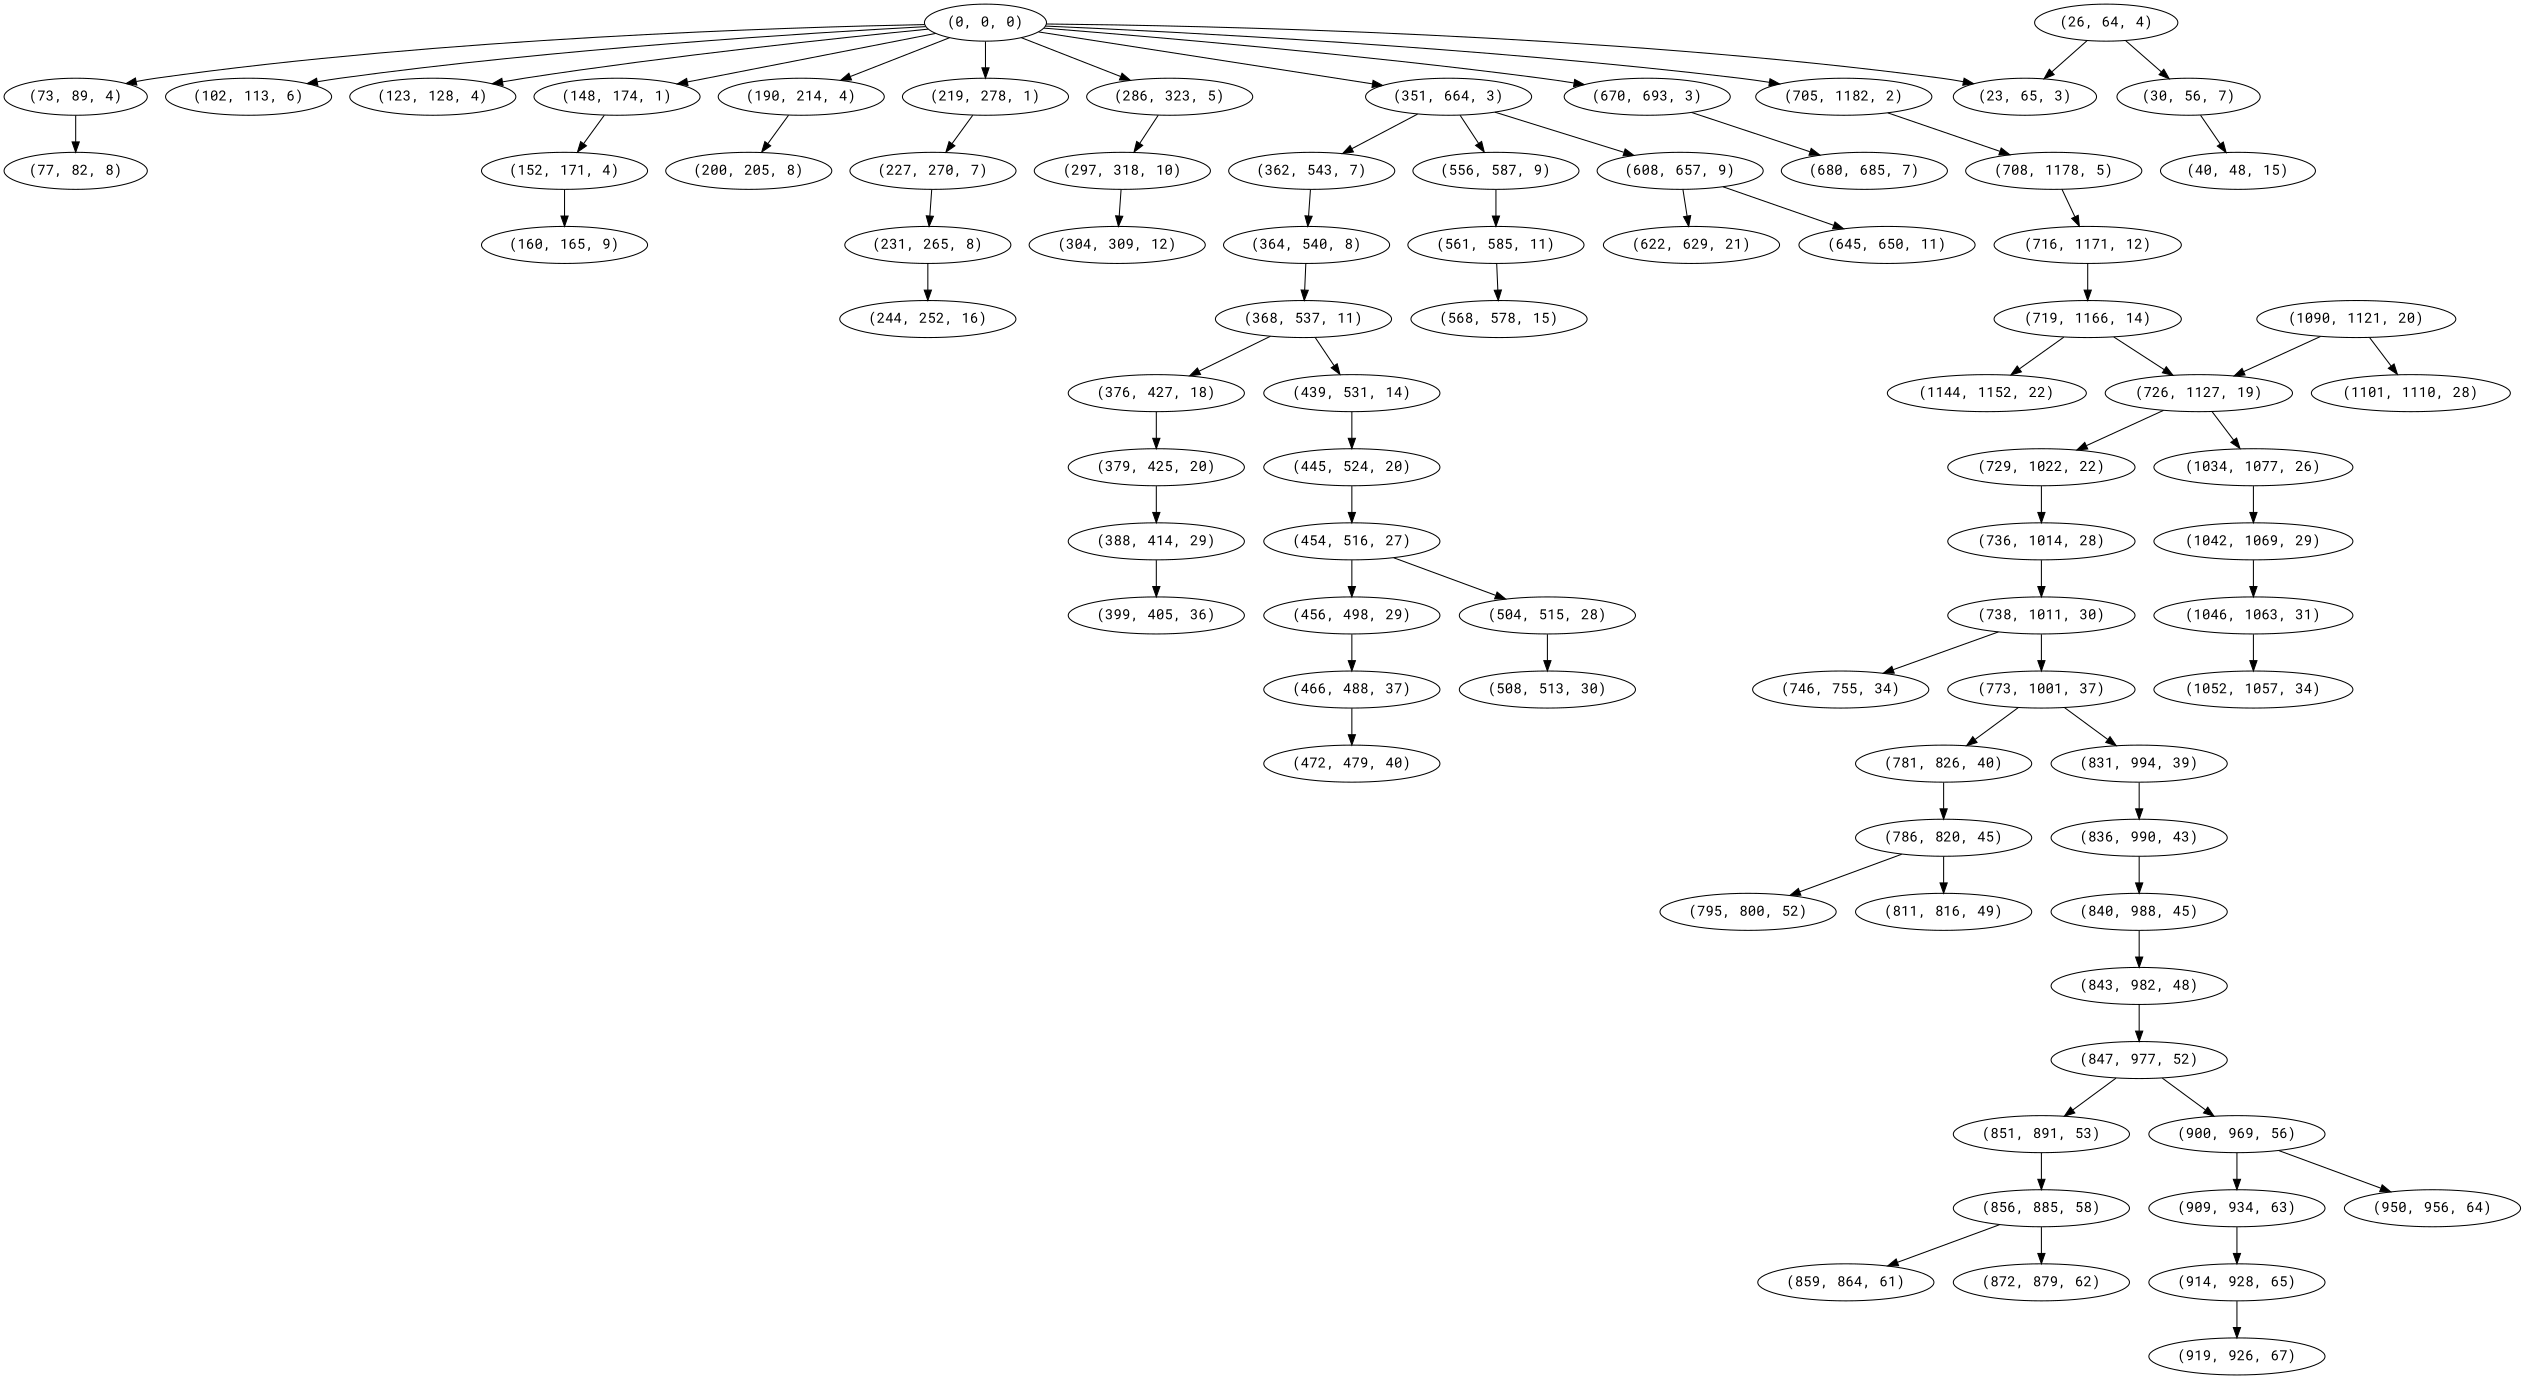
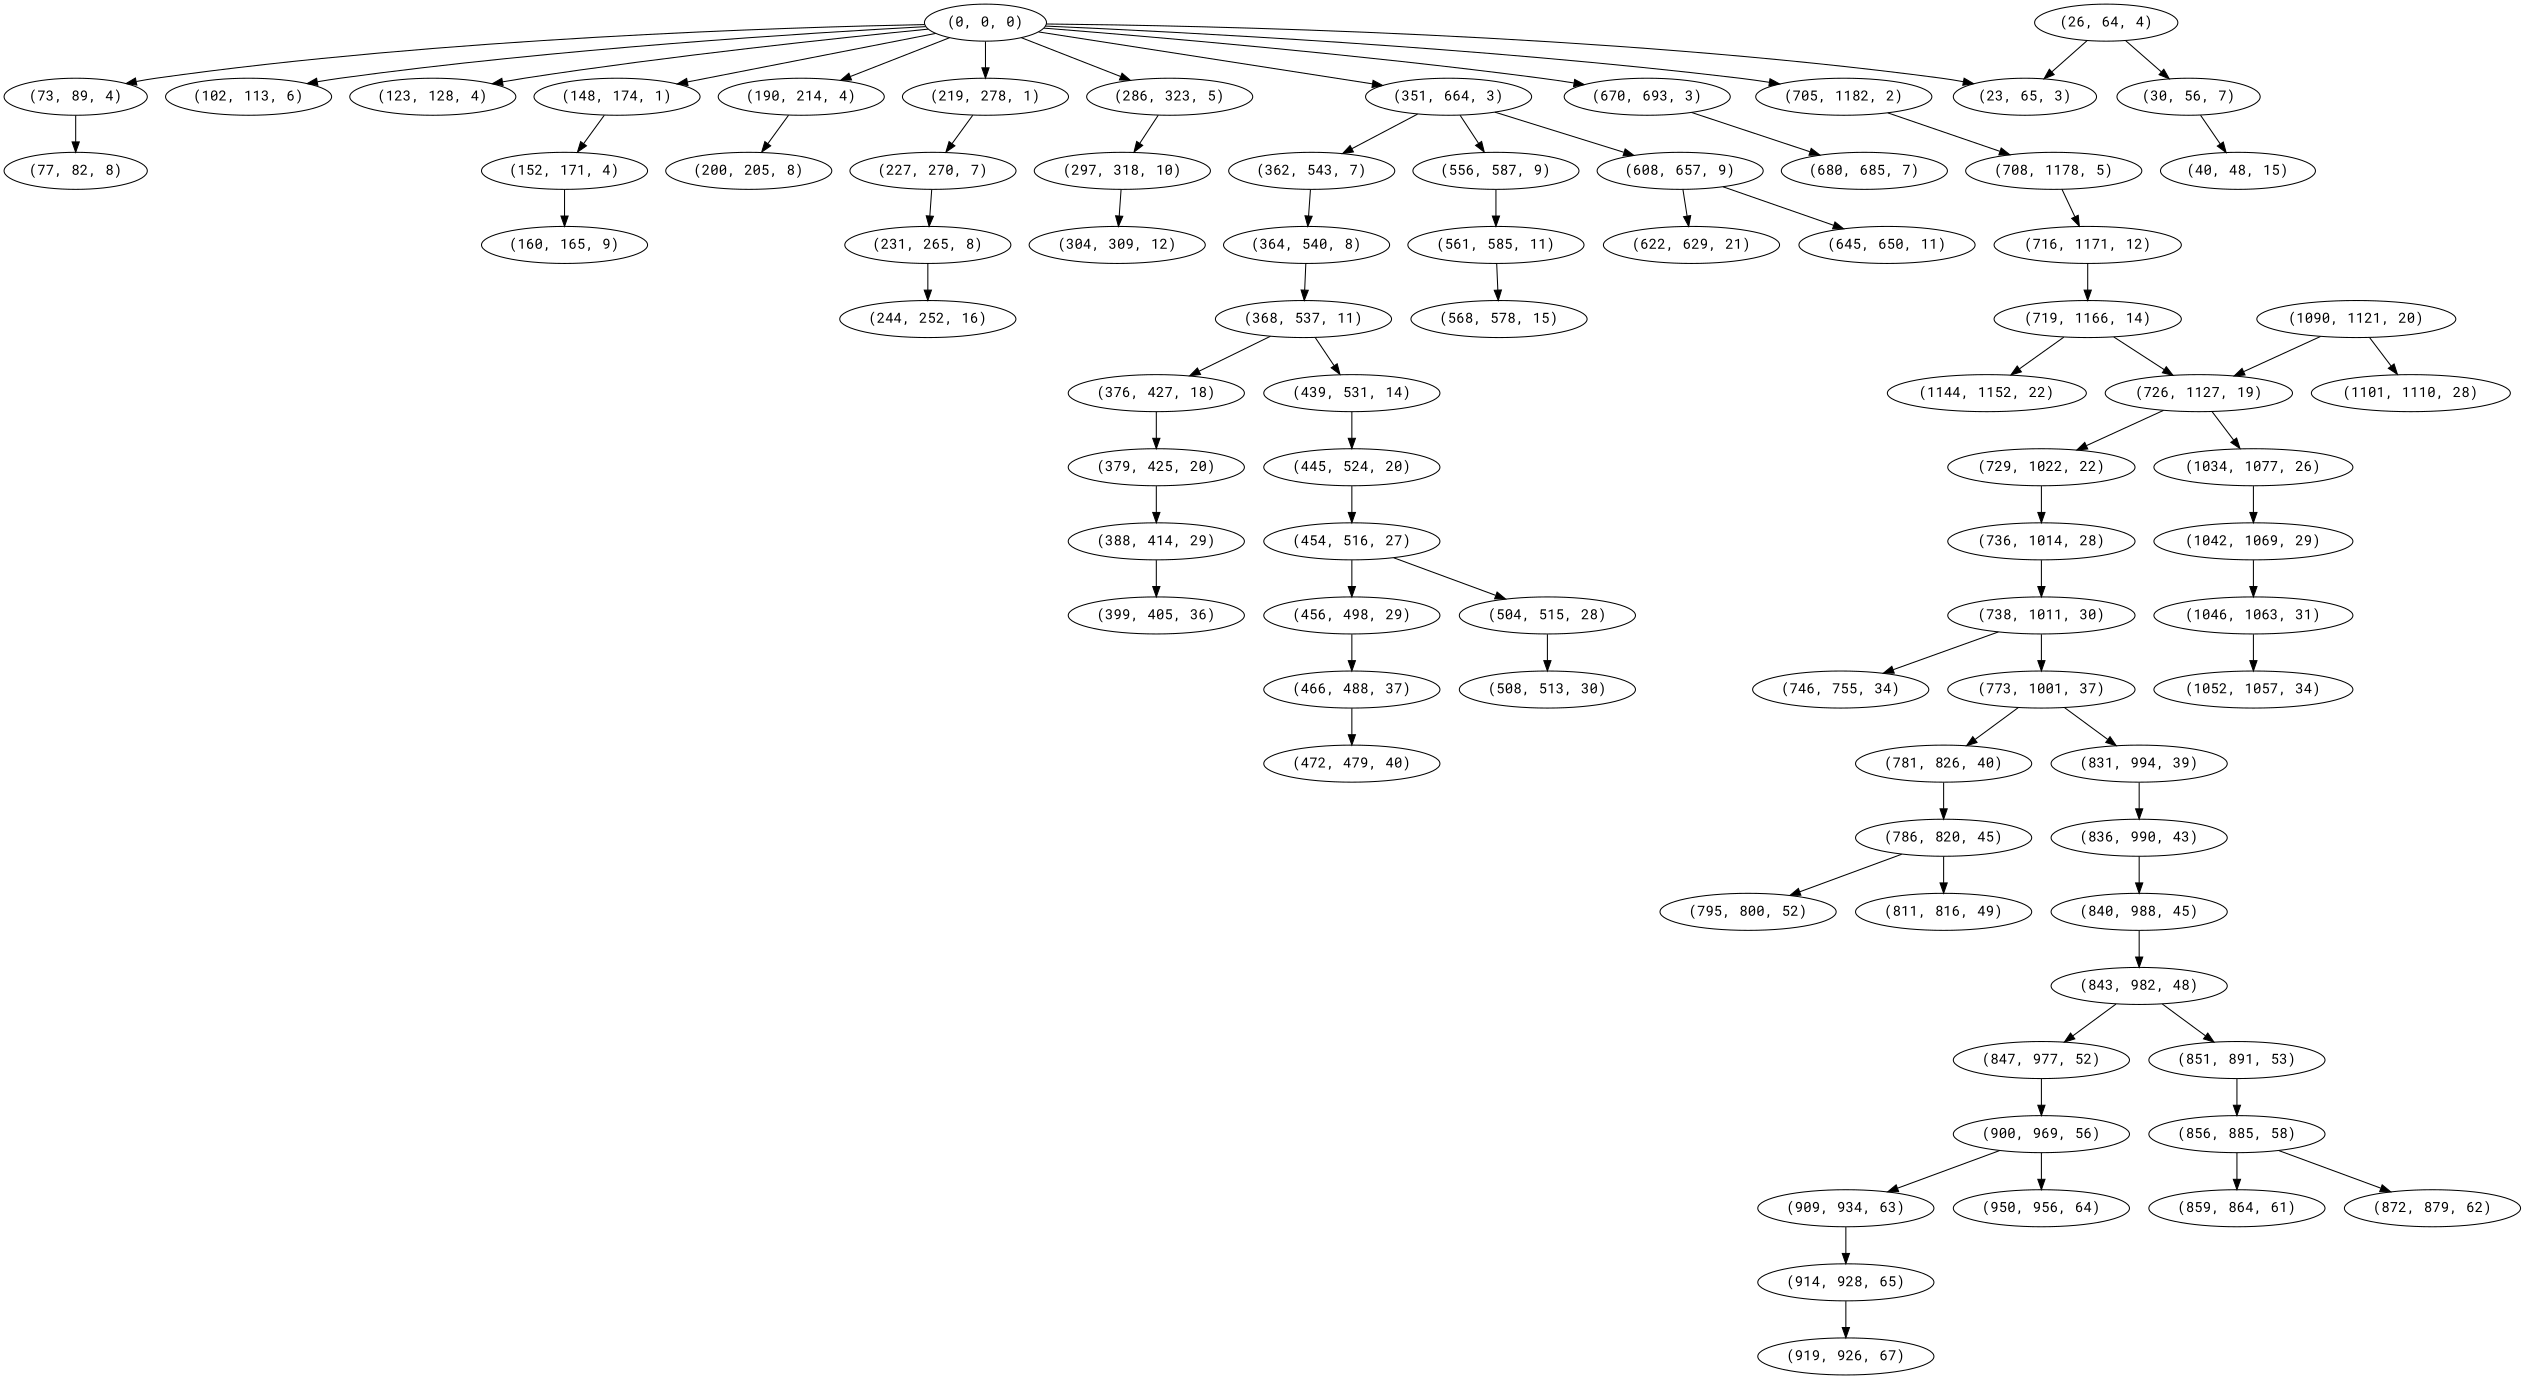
edge "(847, 977, 52)" -> "(851, 891, 53)": now "(843, 982, 48)" -> "(851, 891, 53)"
